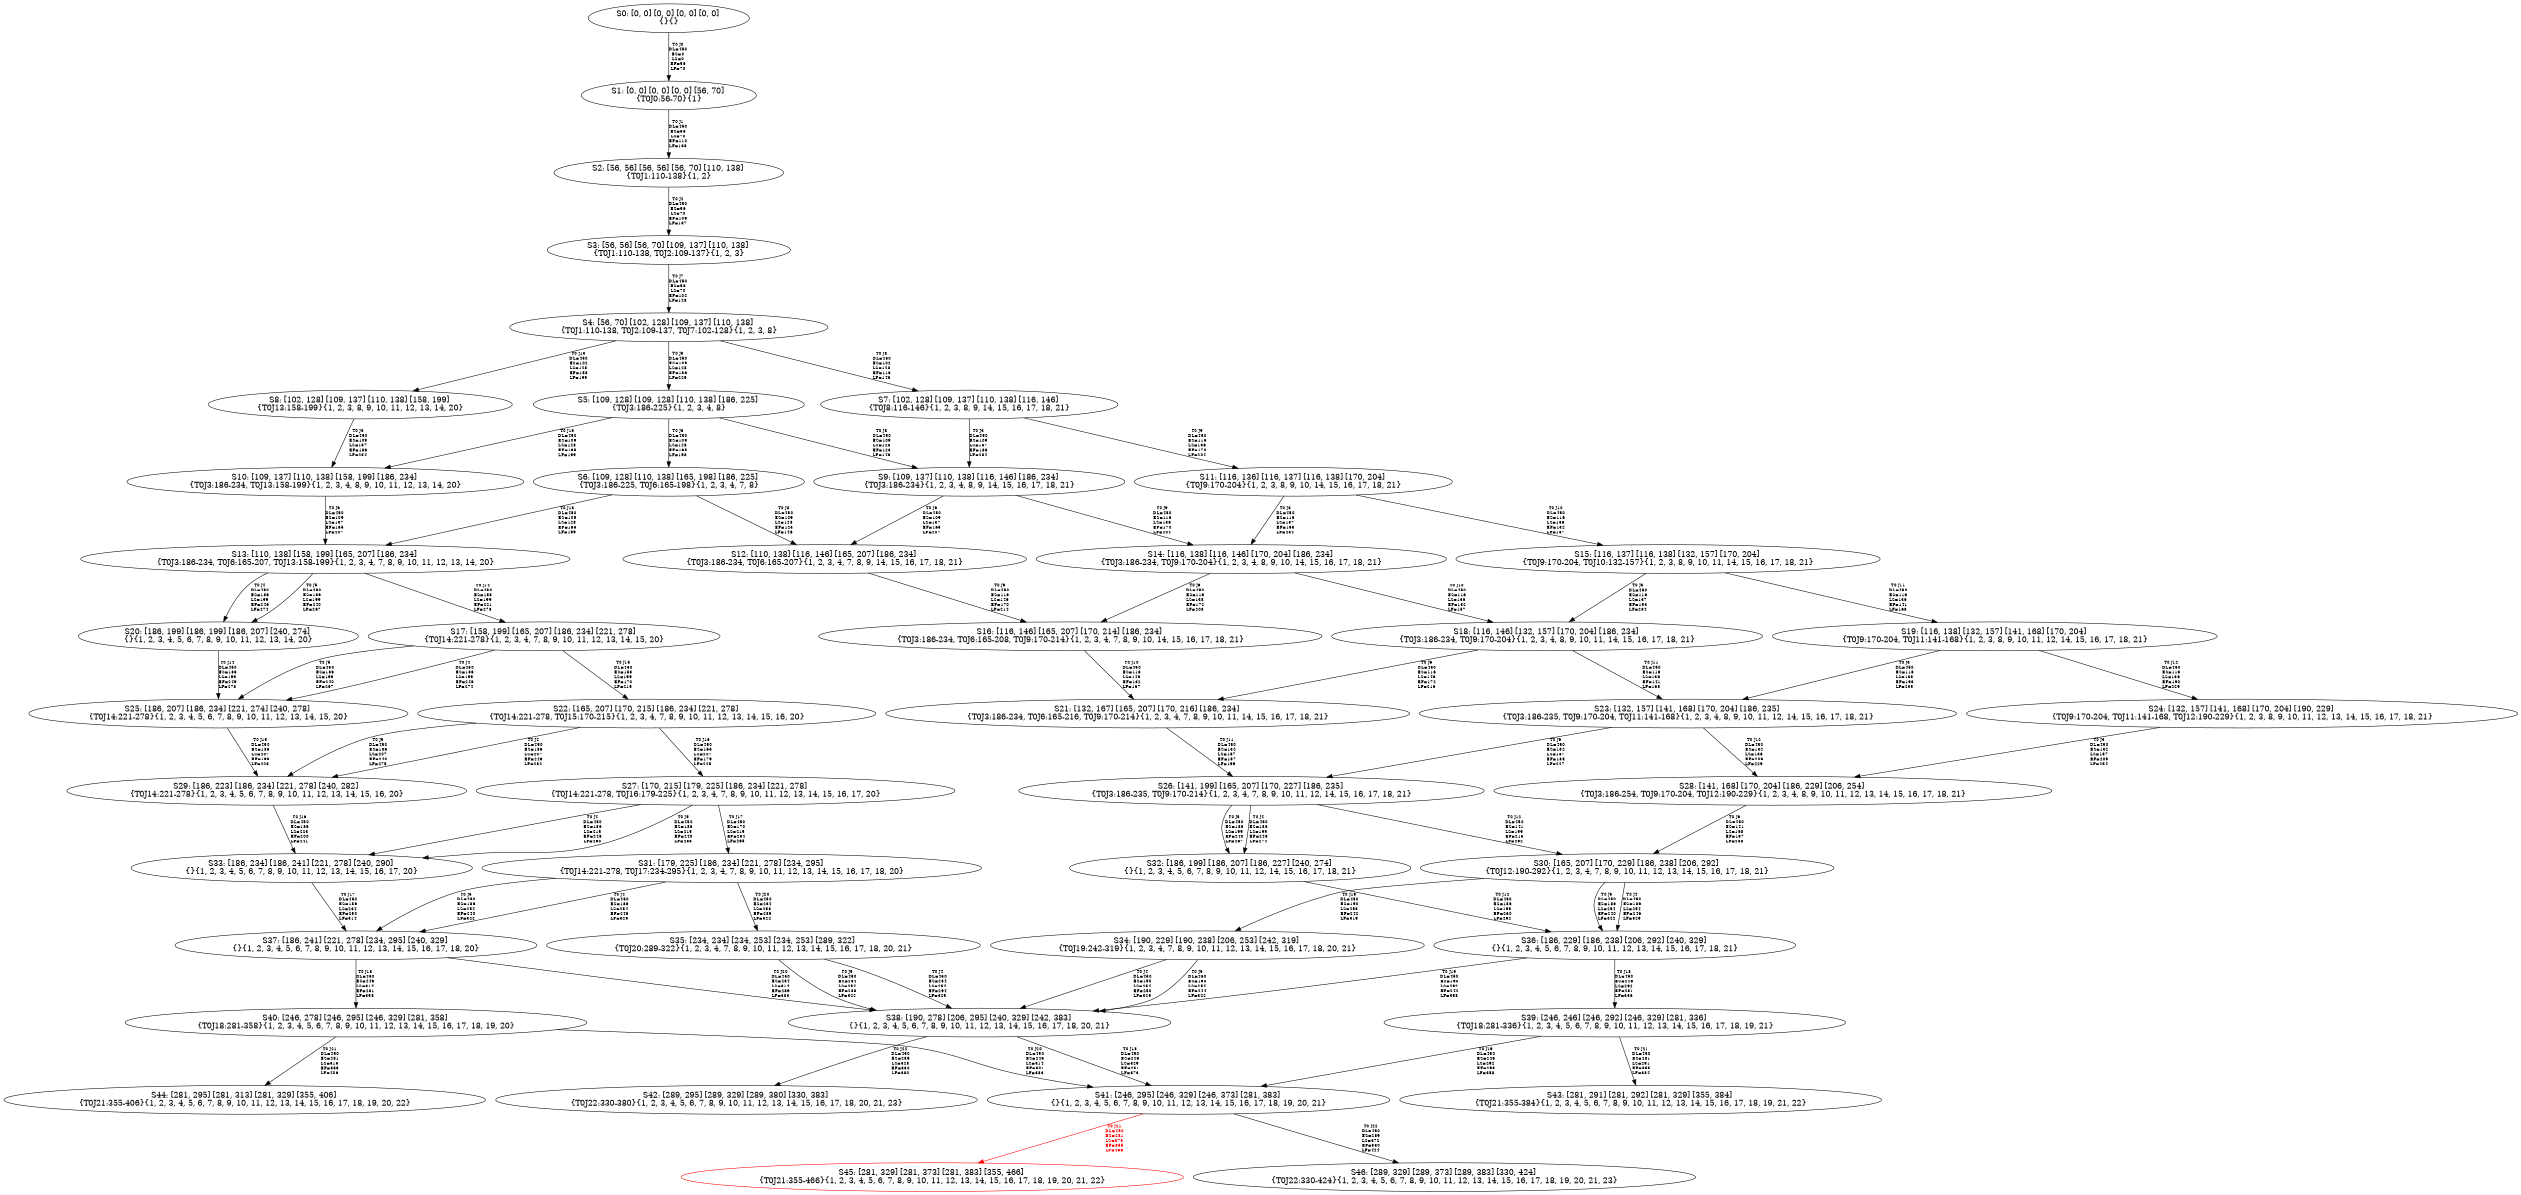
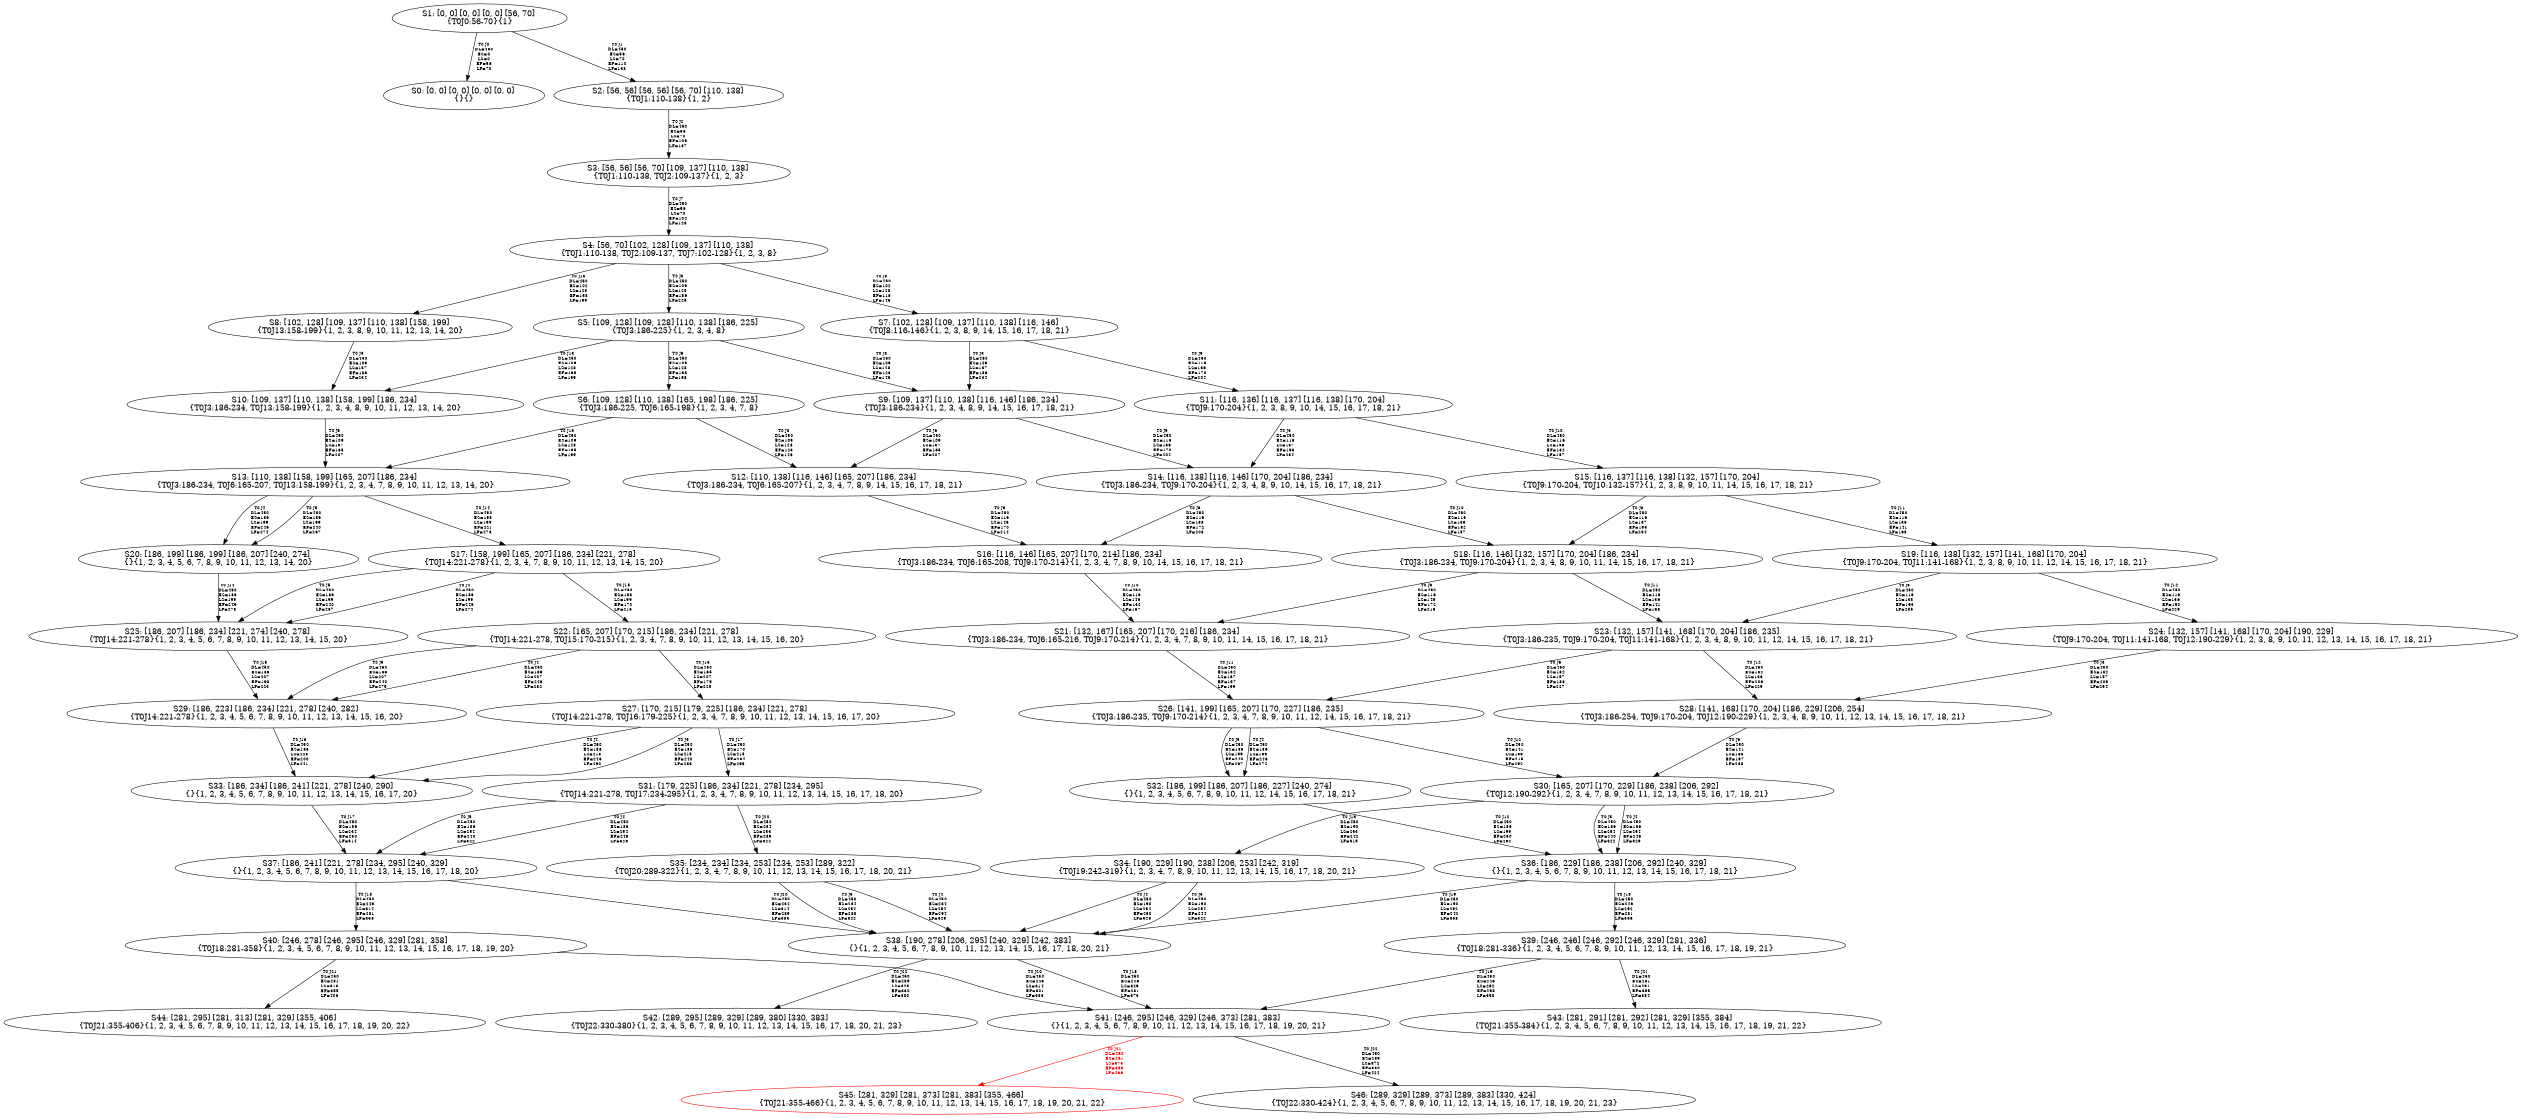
edge "S0: [0, 0] [0, 0] [0, 0] [0, 0] {}{}" -> "S1: [0, 0] [0, 0] [0, 0] [56, 70] {T0J0:56-70}{1}": reversed
